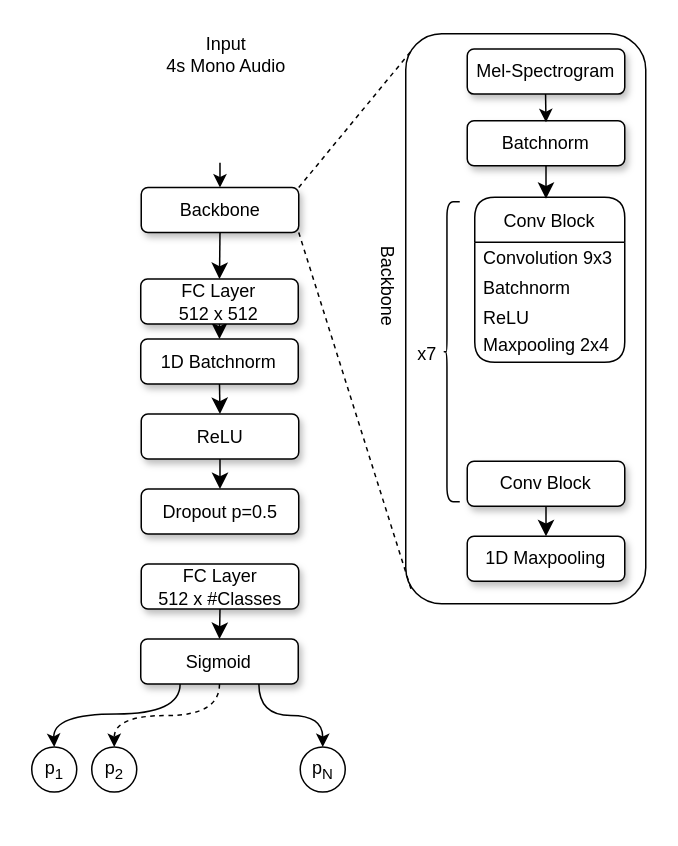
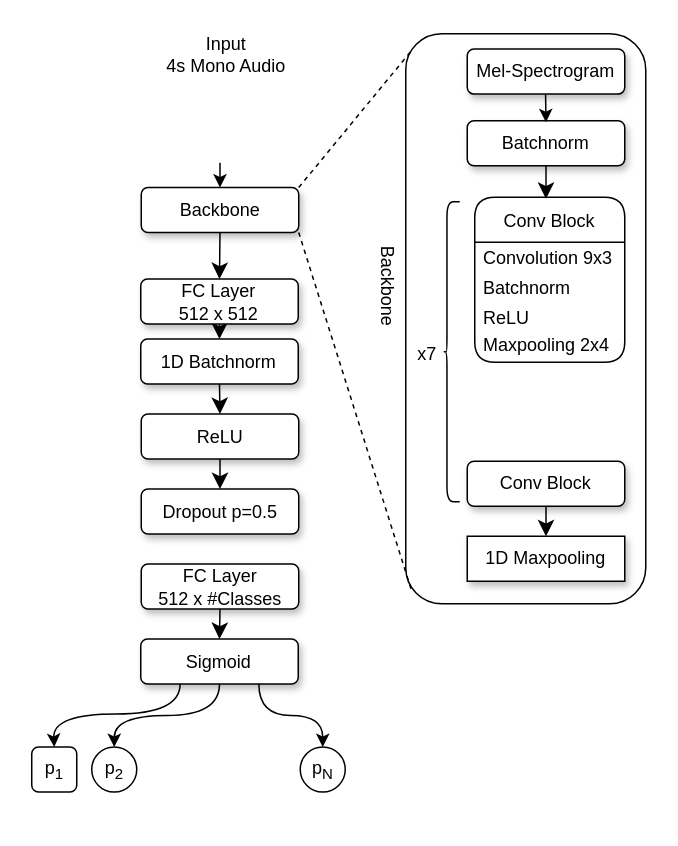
node "1D Maxpooling": shape rounded rectangle -> rectangle
edge "Sigmoid" -> "p2": style dashed -> solid
node "p1": shape ellipse -> rounded rectangle
